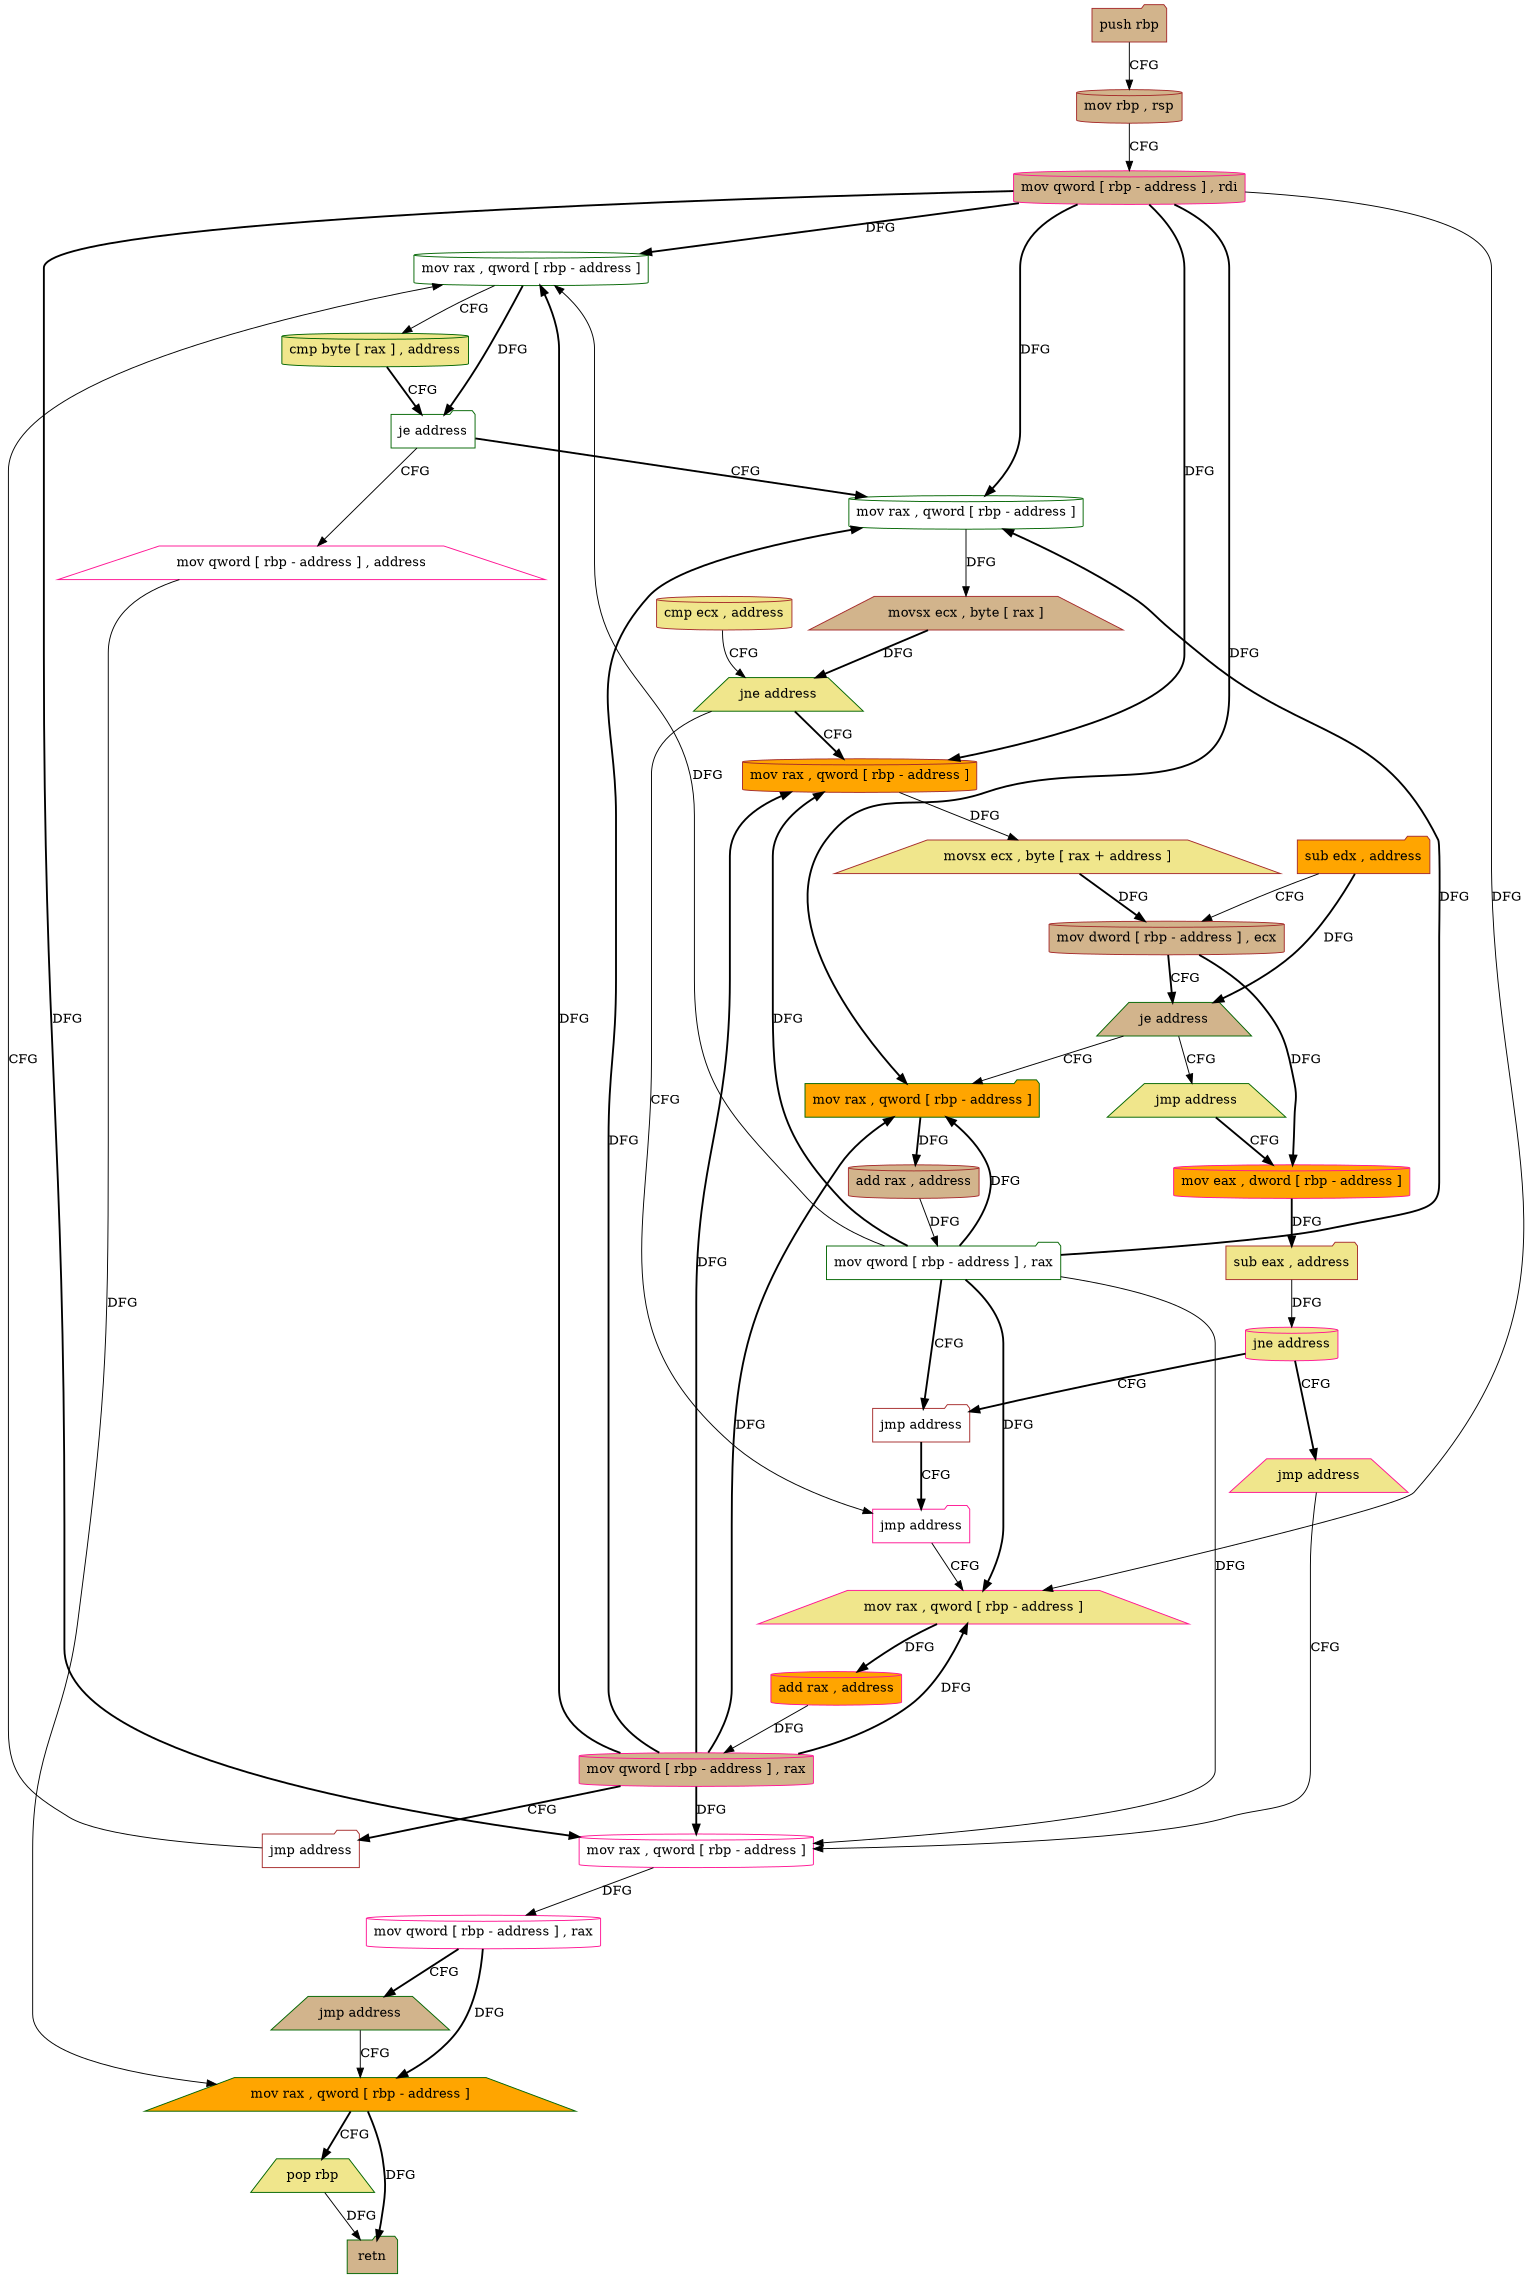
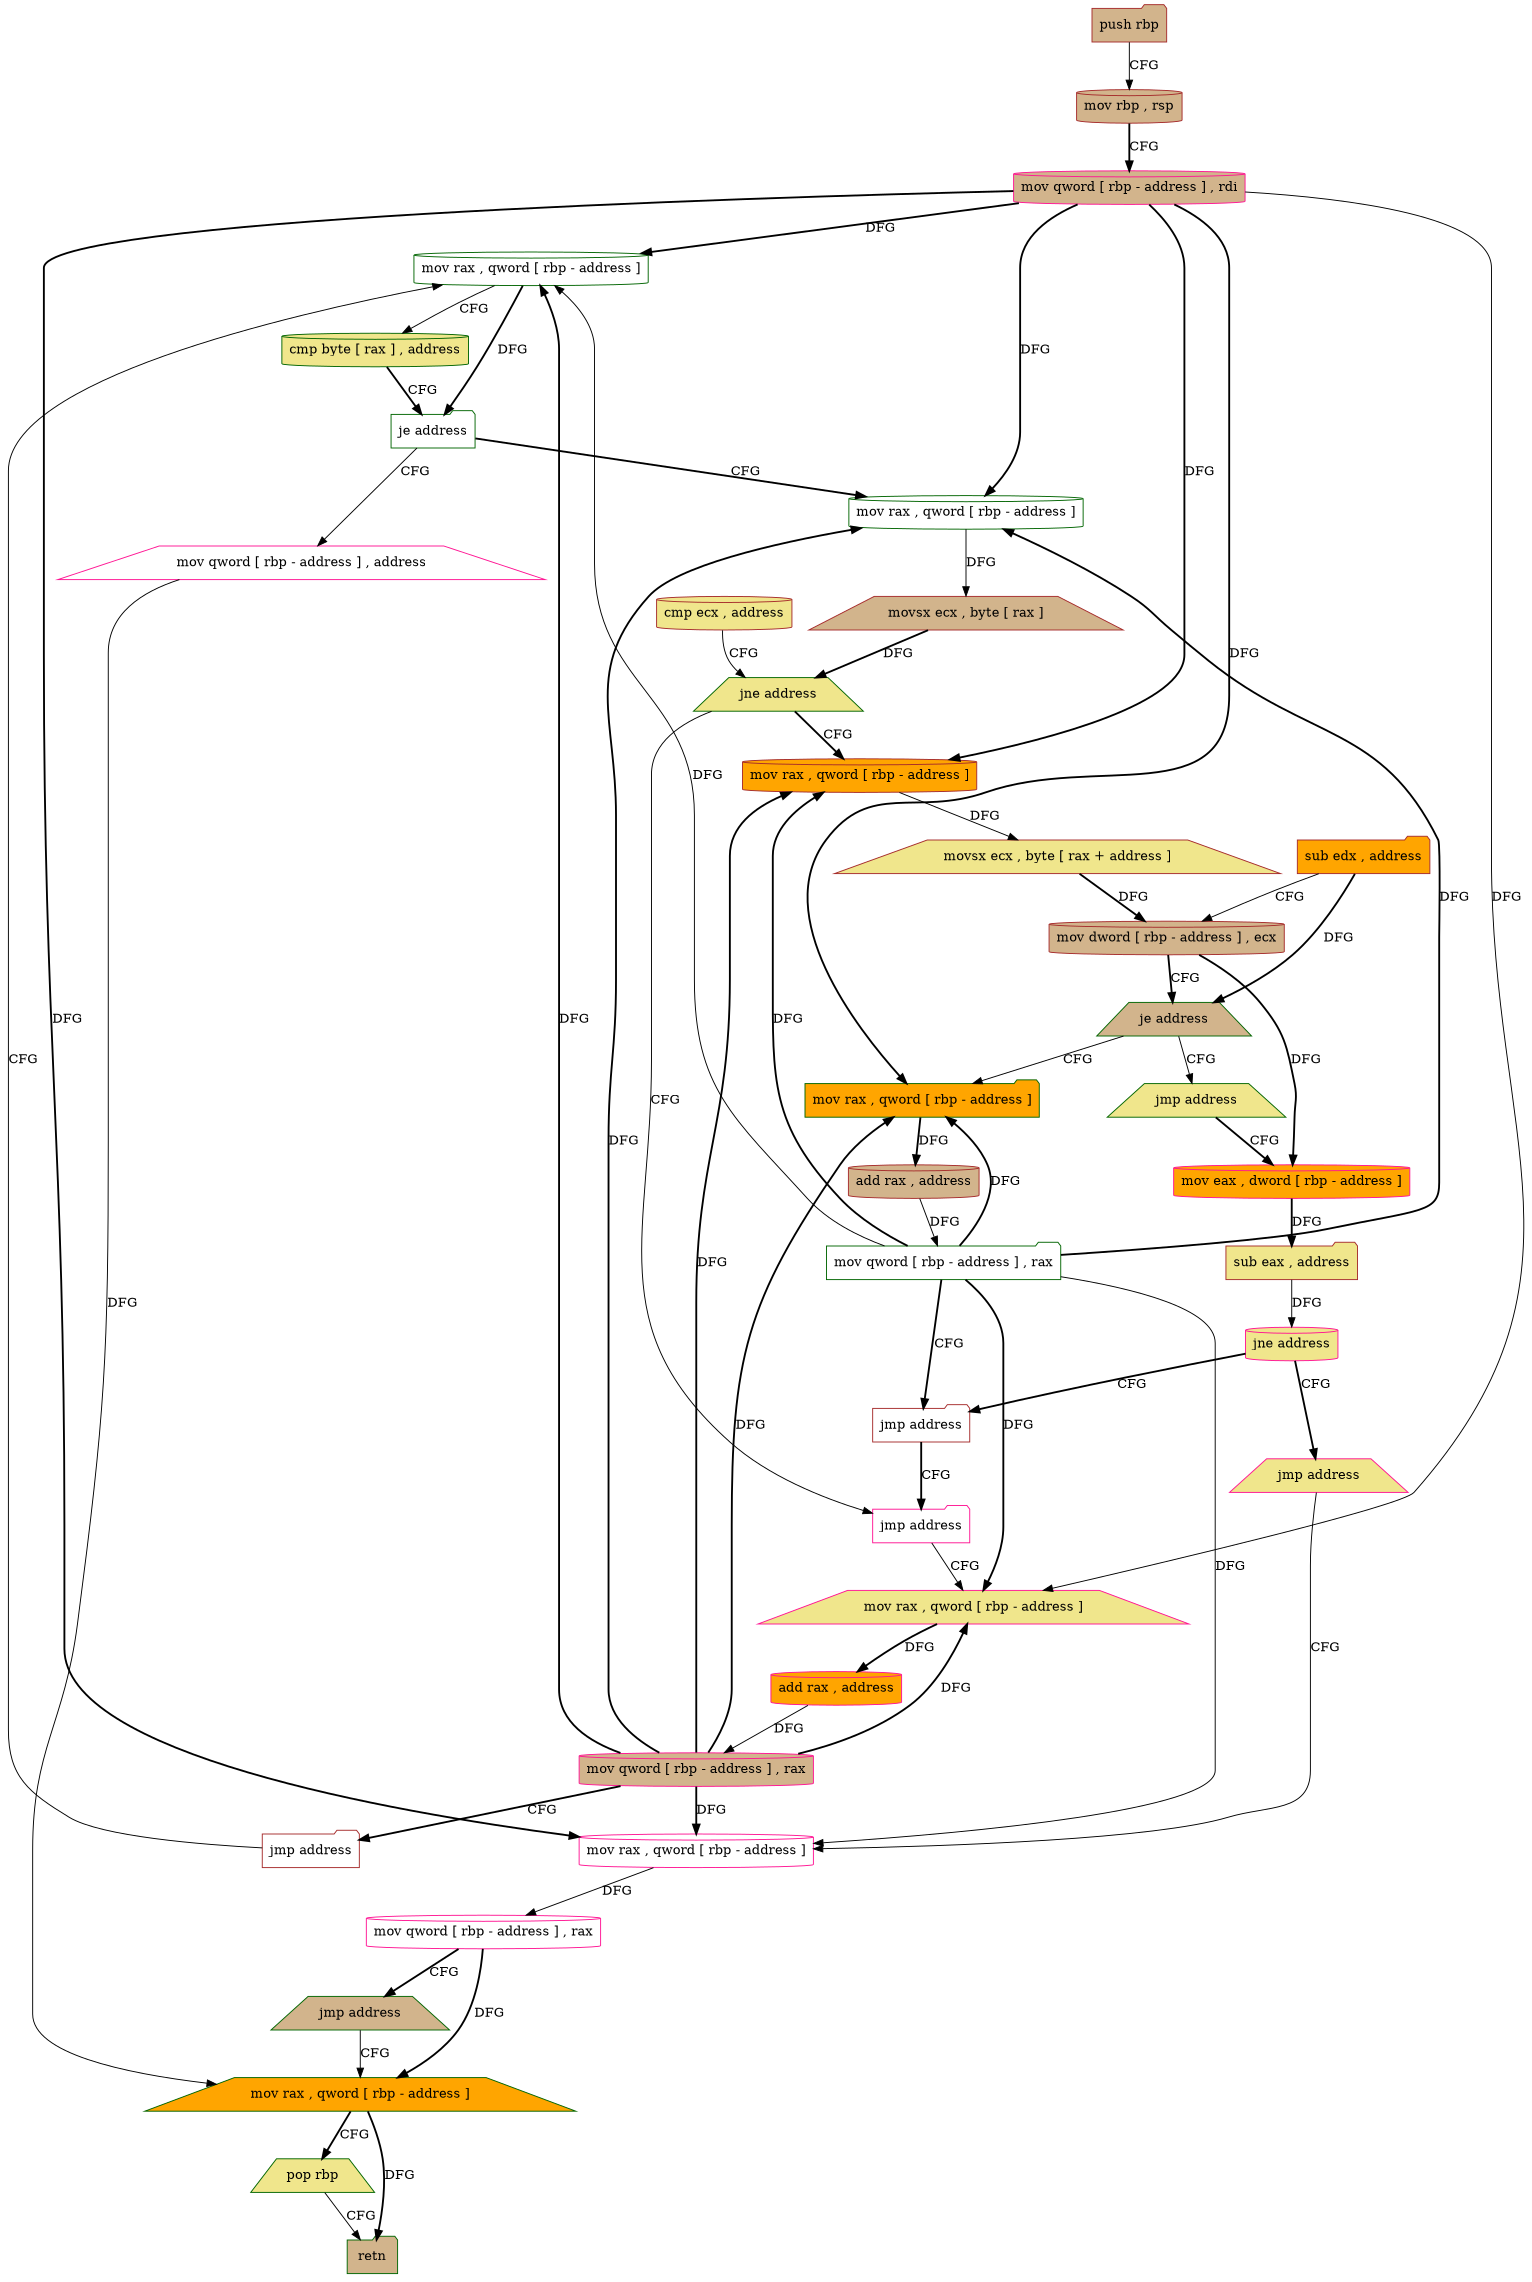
edge "mov rbp , rsp" -> "mov qword [ rbp - address ] , rdi": style solid -> bold
edge "pop rbp" -> "retn": label "DFG" -> "CFG"
